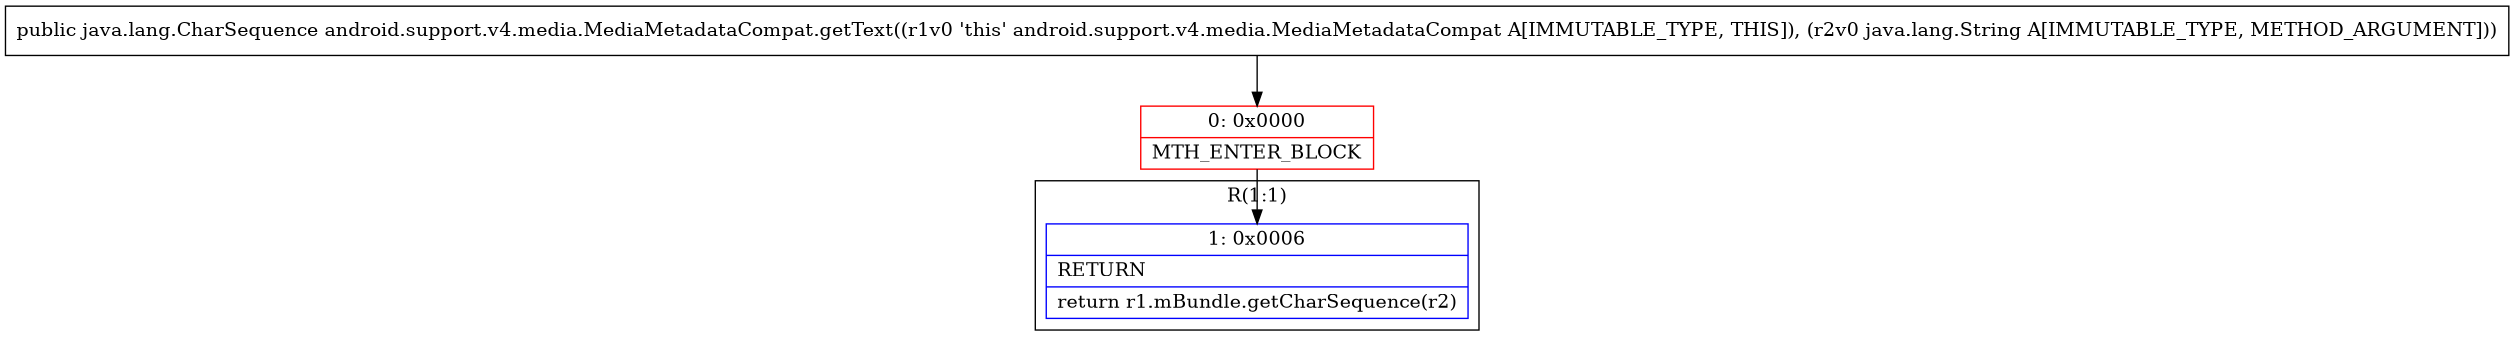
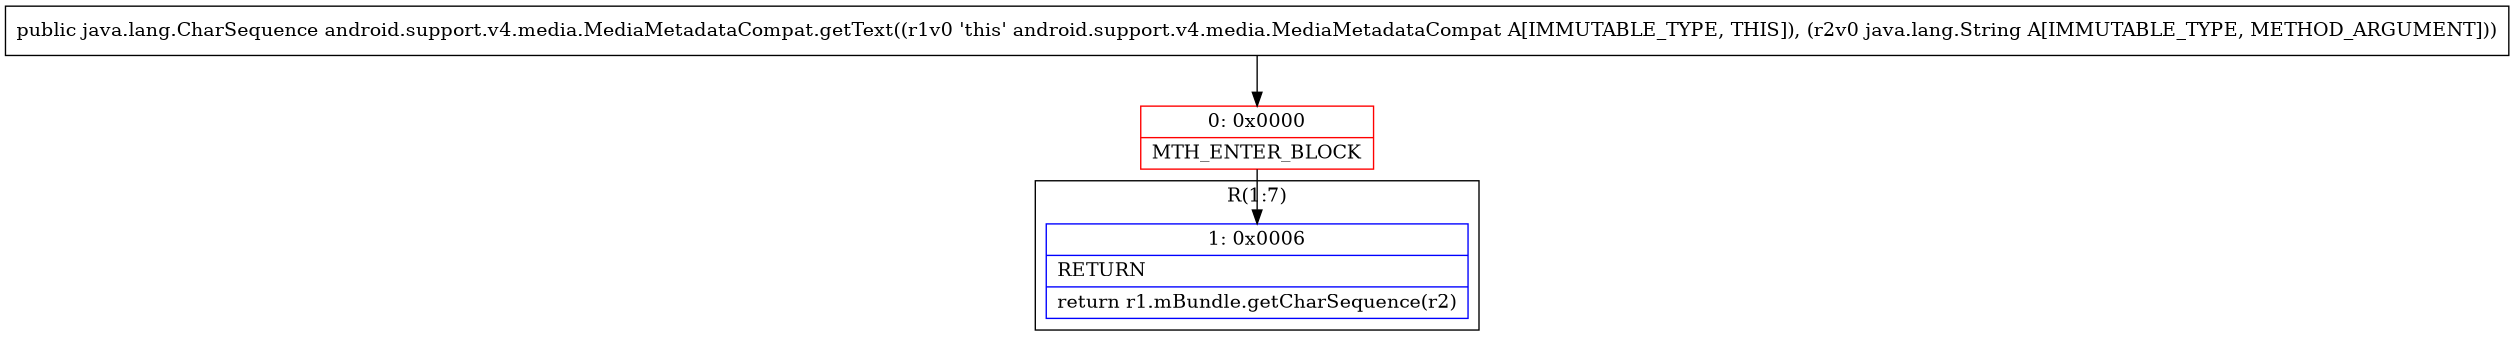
cluster "R(1:1)": label "R(1:1)" -> "R(1:7)"
